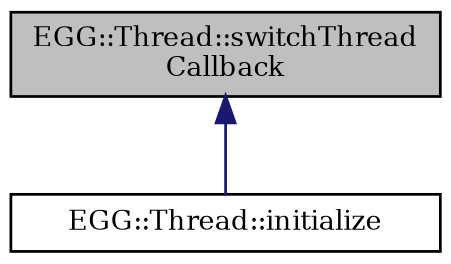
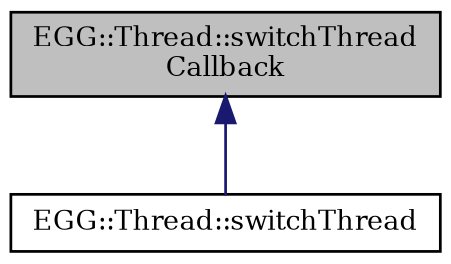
node "EGG::Thread::initialize": label "EGG::Thread::initialize" -> "EGG::Thread::switchThread"
